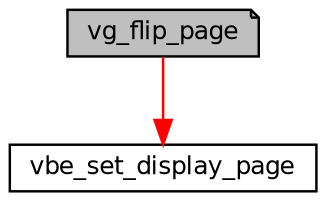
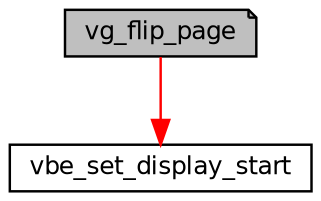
node "vbe_set_display_page": label "vbe_set_display_page" -> "vbe_set_display_start"
